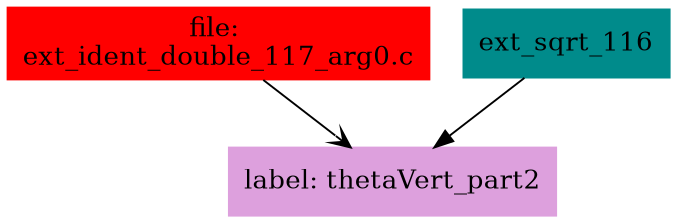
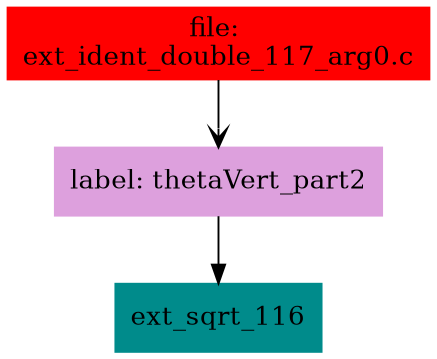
edge "ext_sqrt_116" -> "label: thetaVert_part2": reversed
